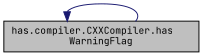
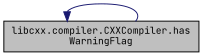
node "has.compiler.CXXCompiler.has WarningFlag": label "has.compiler.CXXCompiler.has WarningFlag" -> "libcxx.compiler.CXXCompiler.has WarningFlag"
